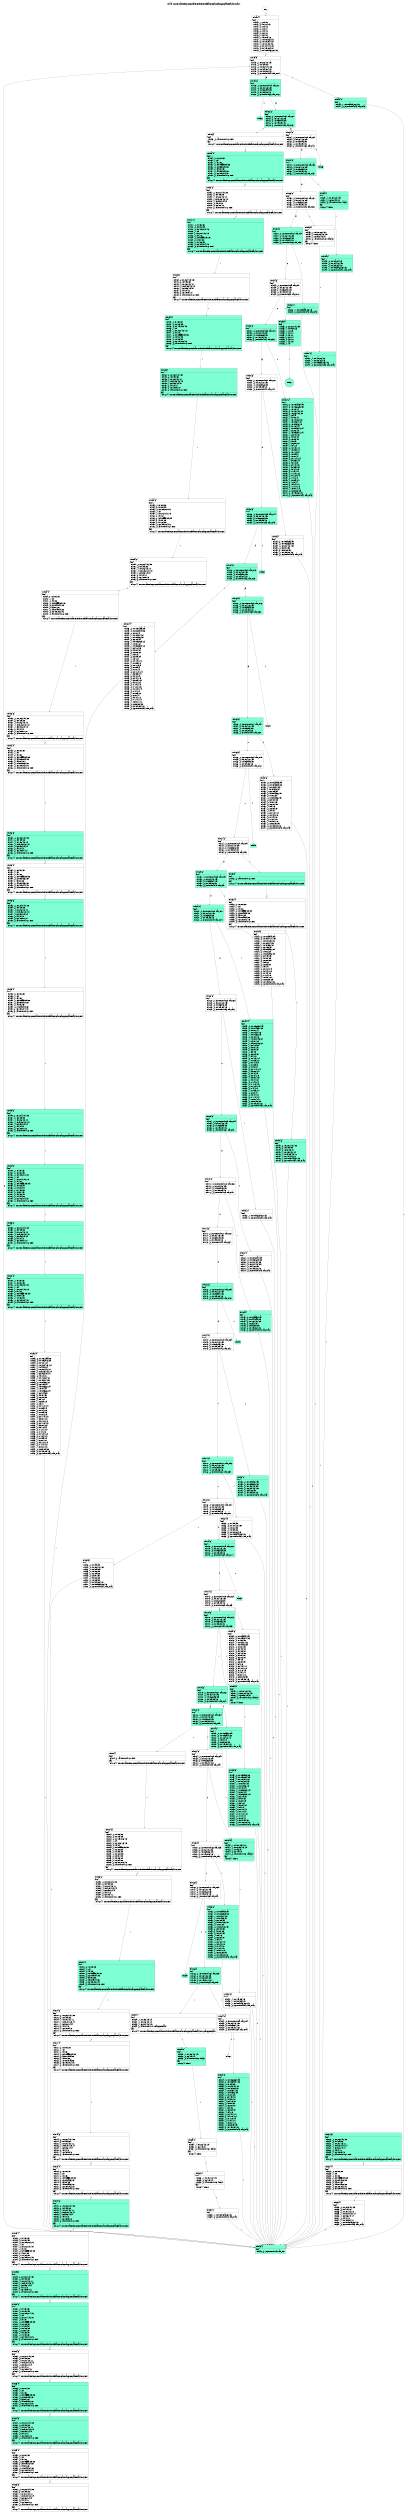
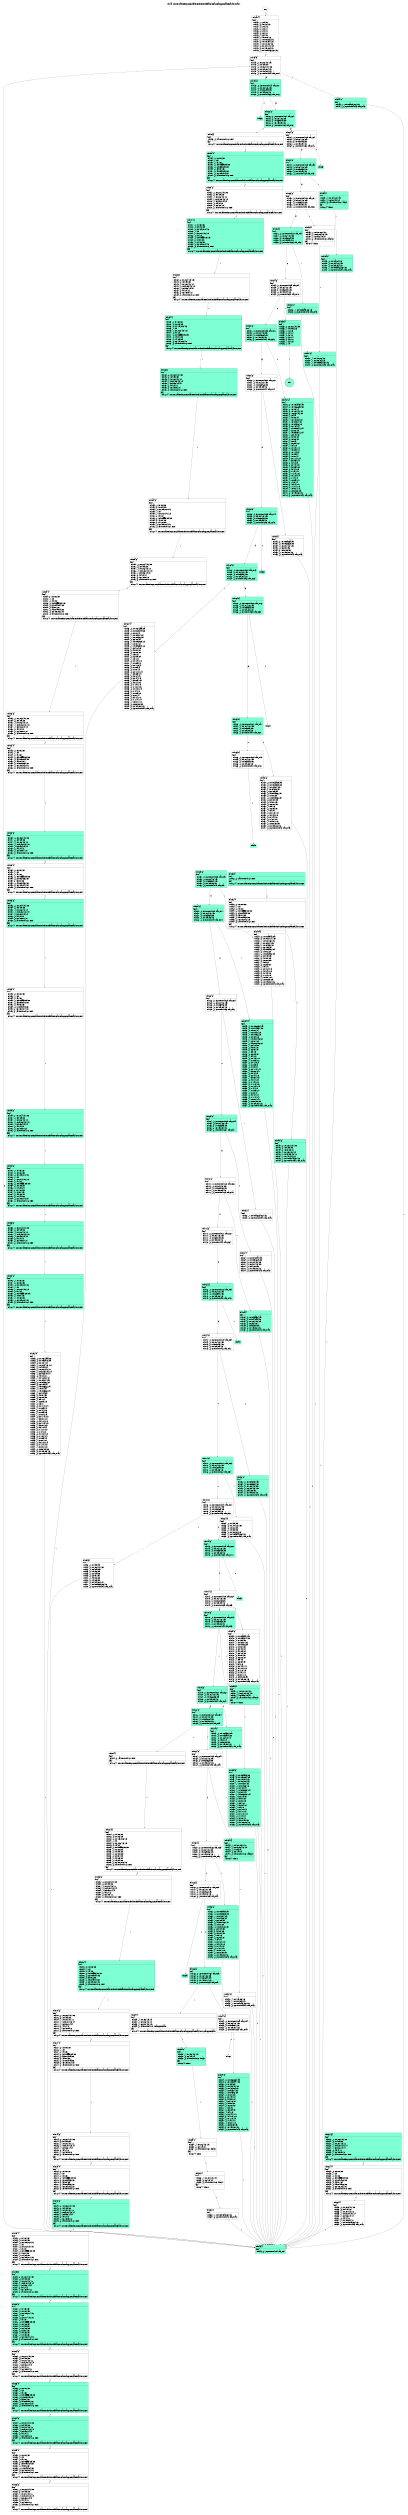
node "Desktop": label "Desktop" -> "Exit"
node "0x401674 [28]": removed
